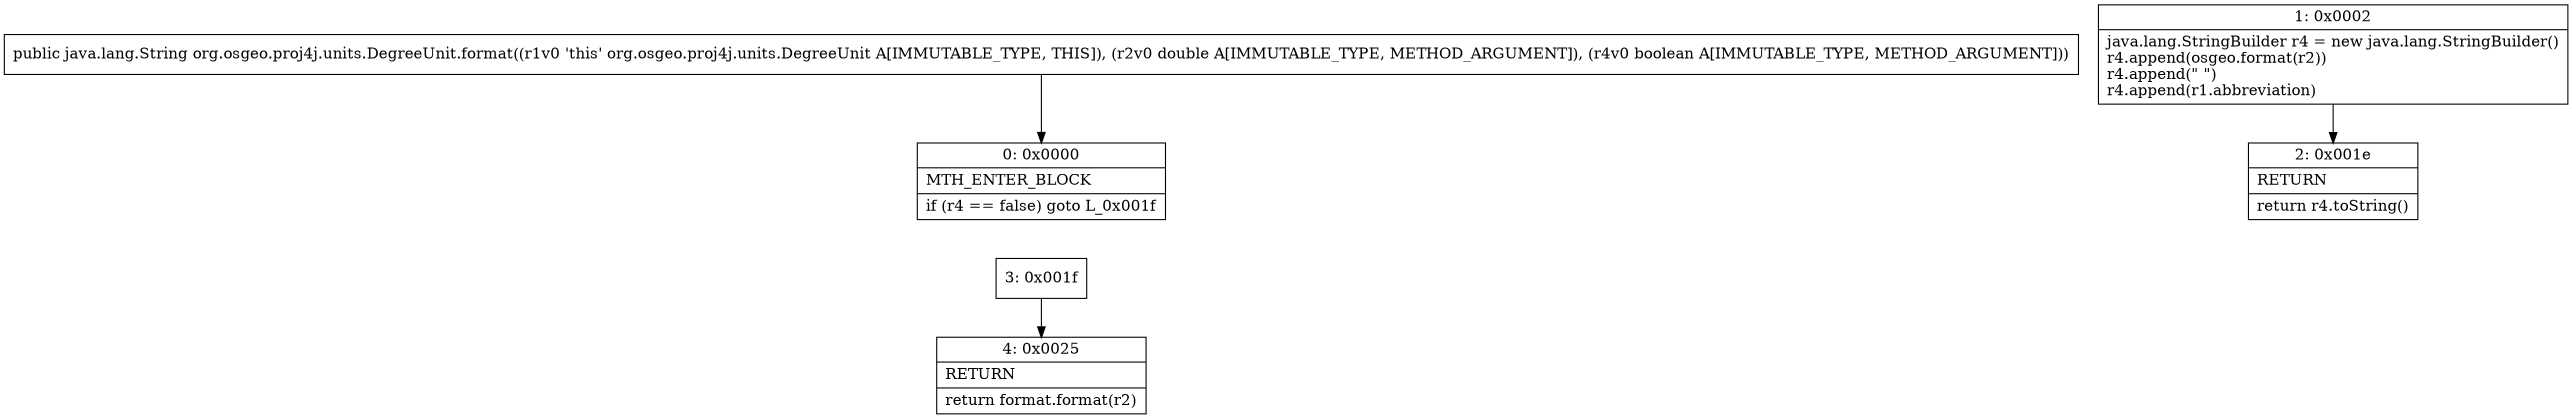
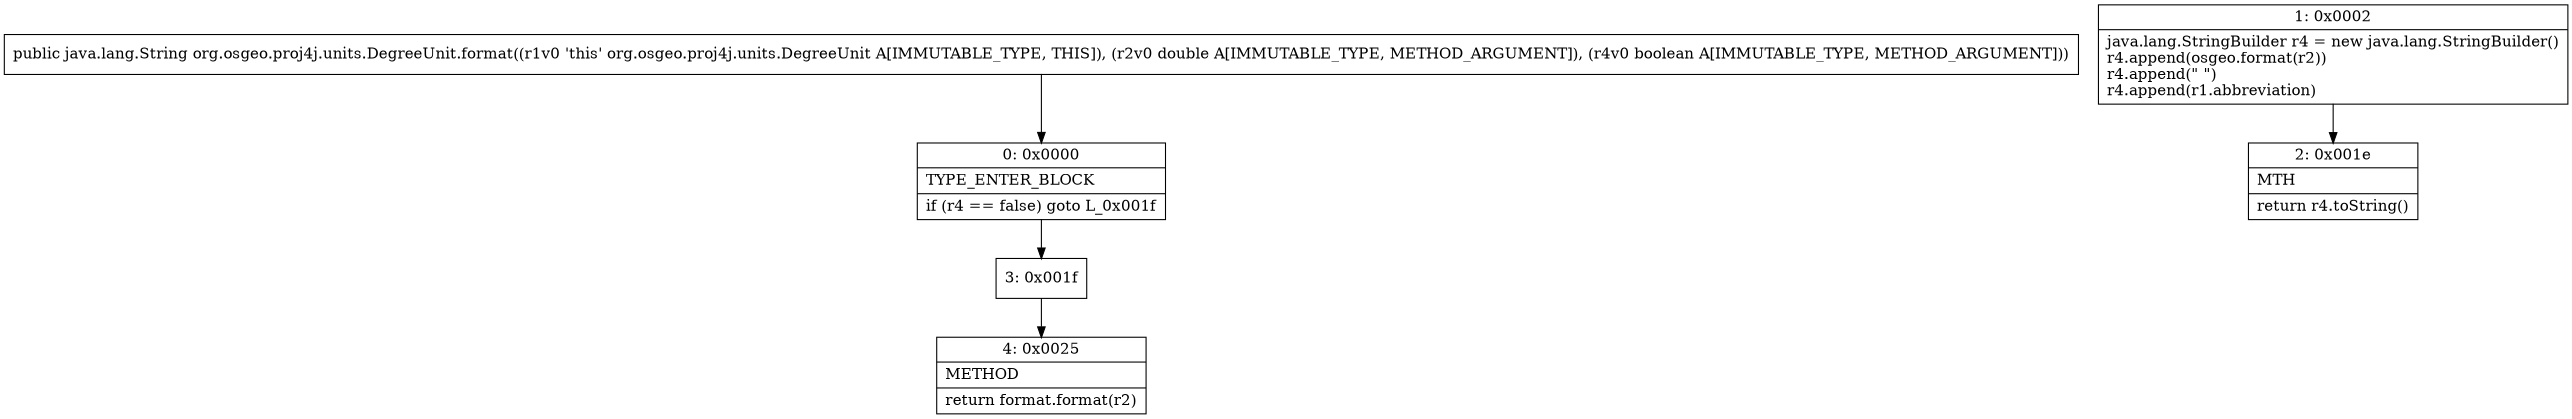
node "0: 0x0000": text "MTH_ENTER_BLOCK" -> "TYPE_ENTER_BLOCK"
node "2: 0x001e": text "RETURN" -> "MTH"
edge "0: 0x0000" -> "3: 0x001f": added
node "4: 0x0025": text "RETURN" -> "METHOD"
